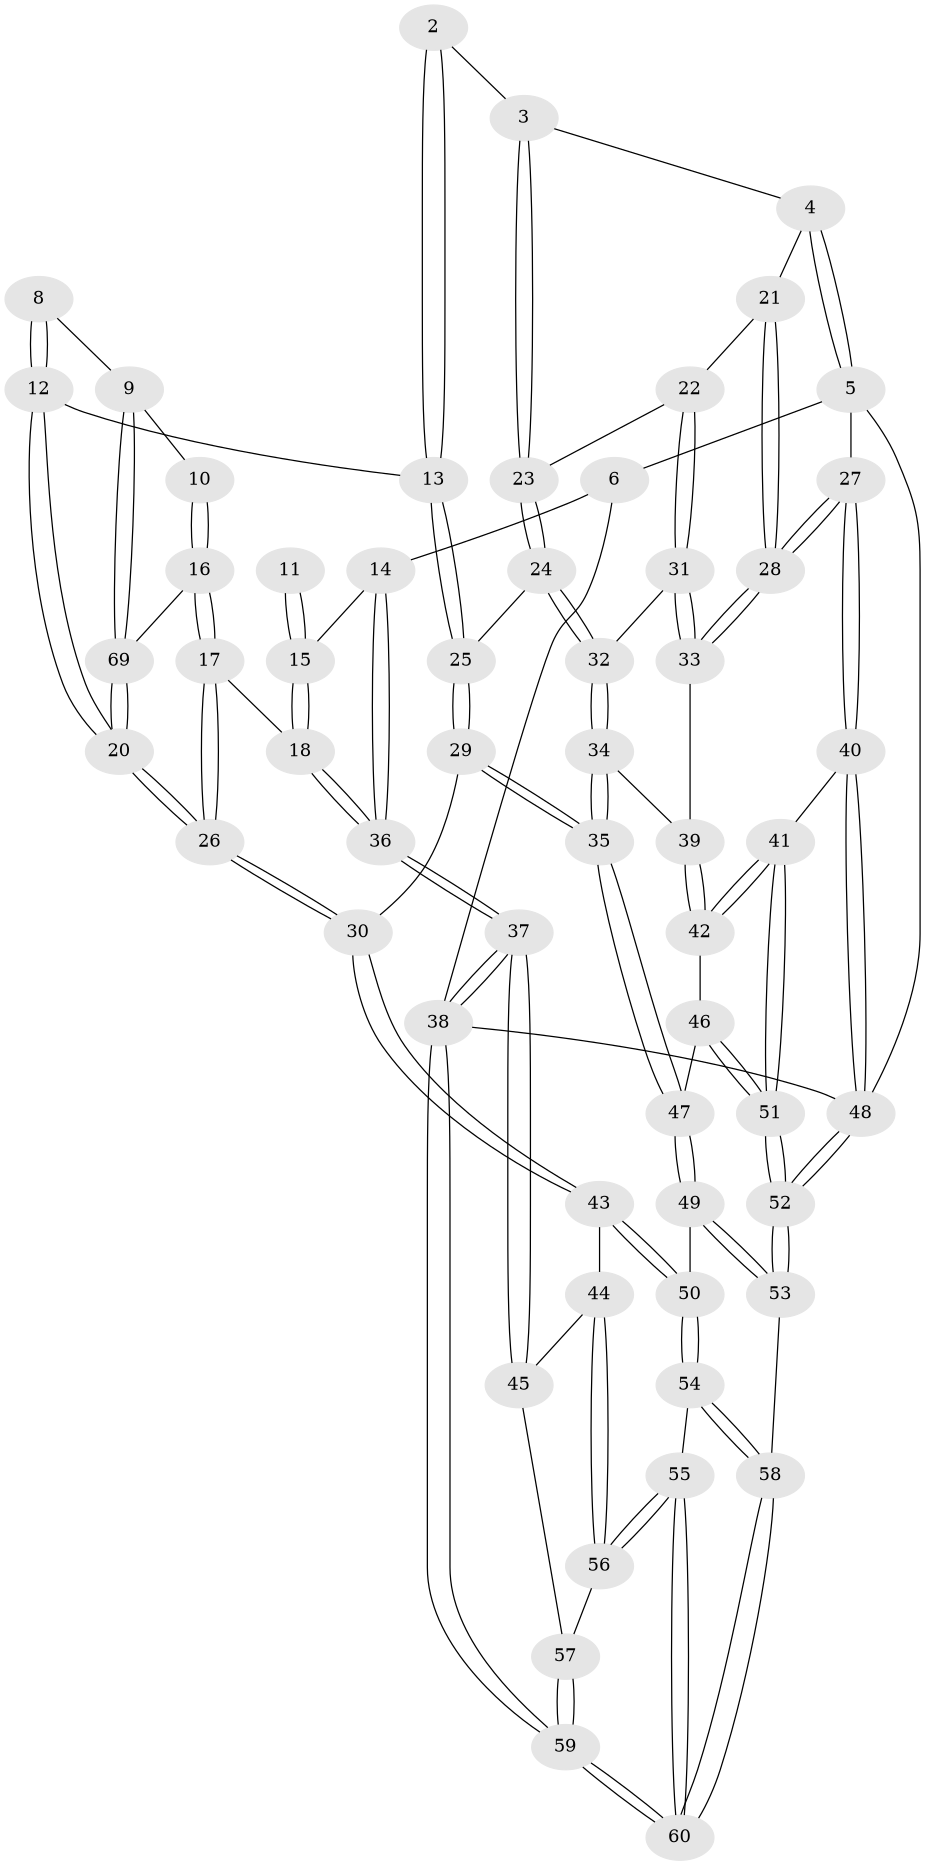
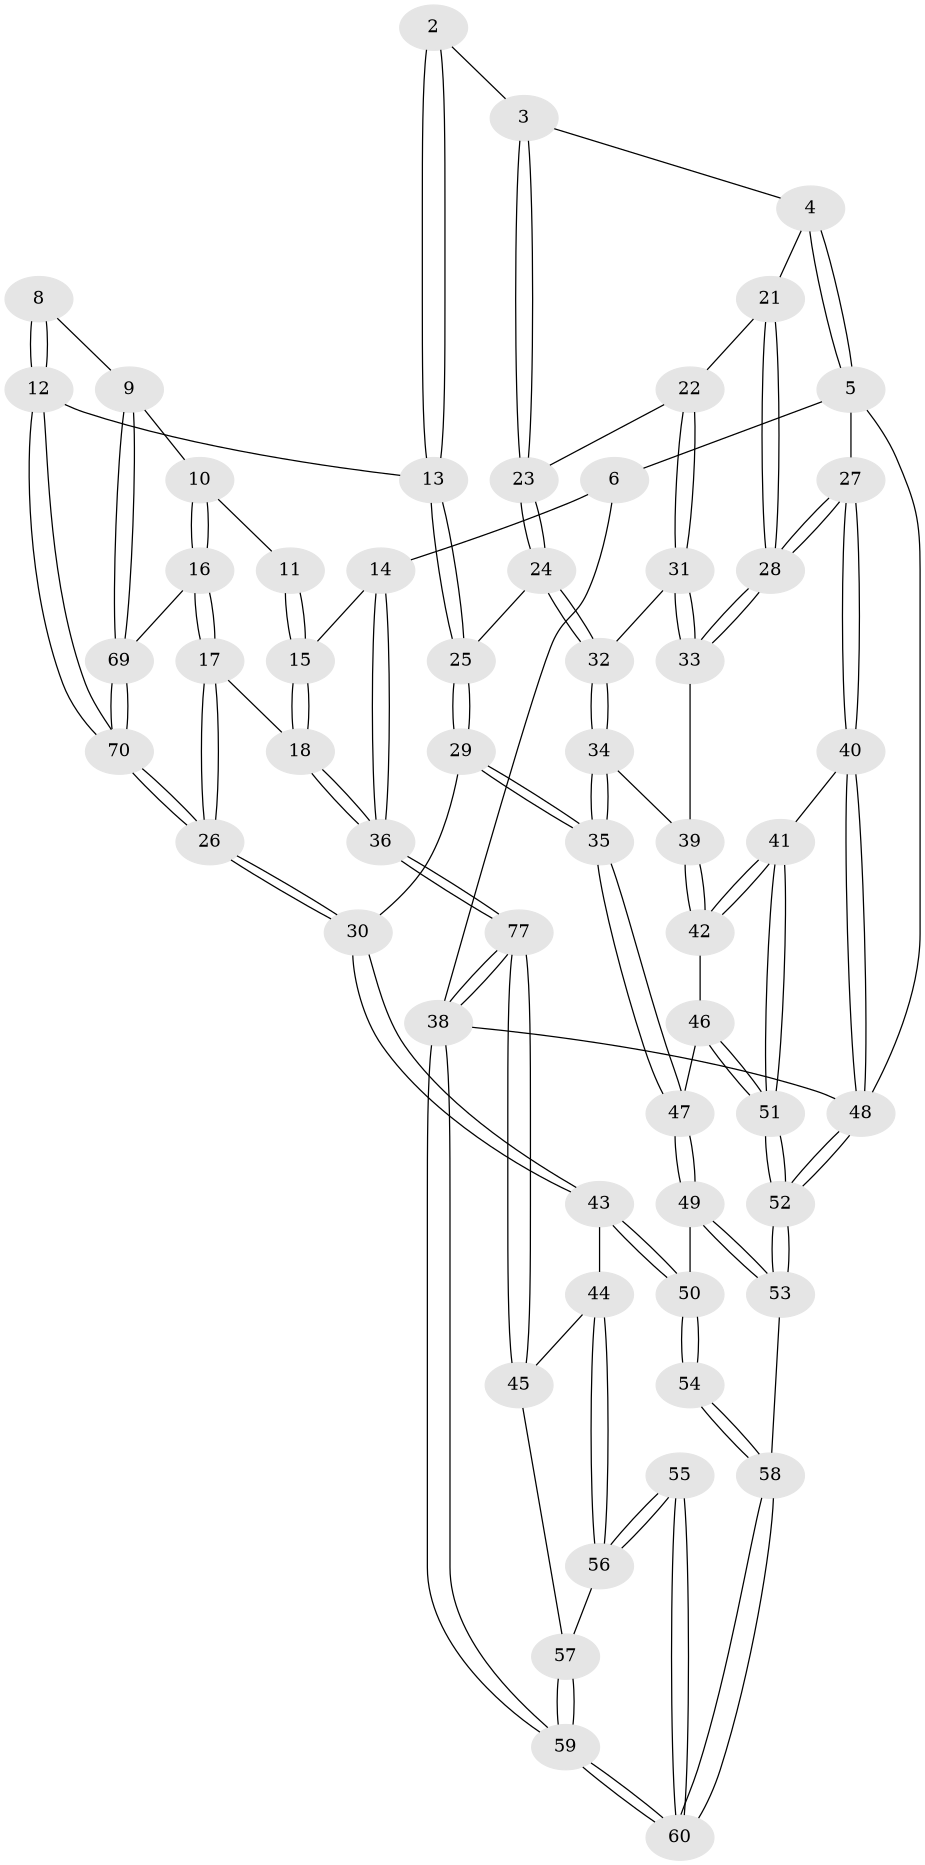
edge "10" -- "11": added
node "20": label "20" -> "70"
node "37": label "37" -> "77"
edge "54" -- "55": removed
